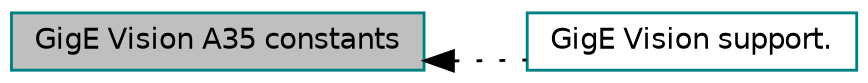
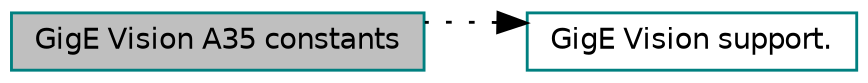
edge "GigE Vision support." -> "GigE Vision A35 constants": reversed
